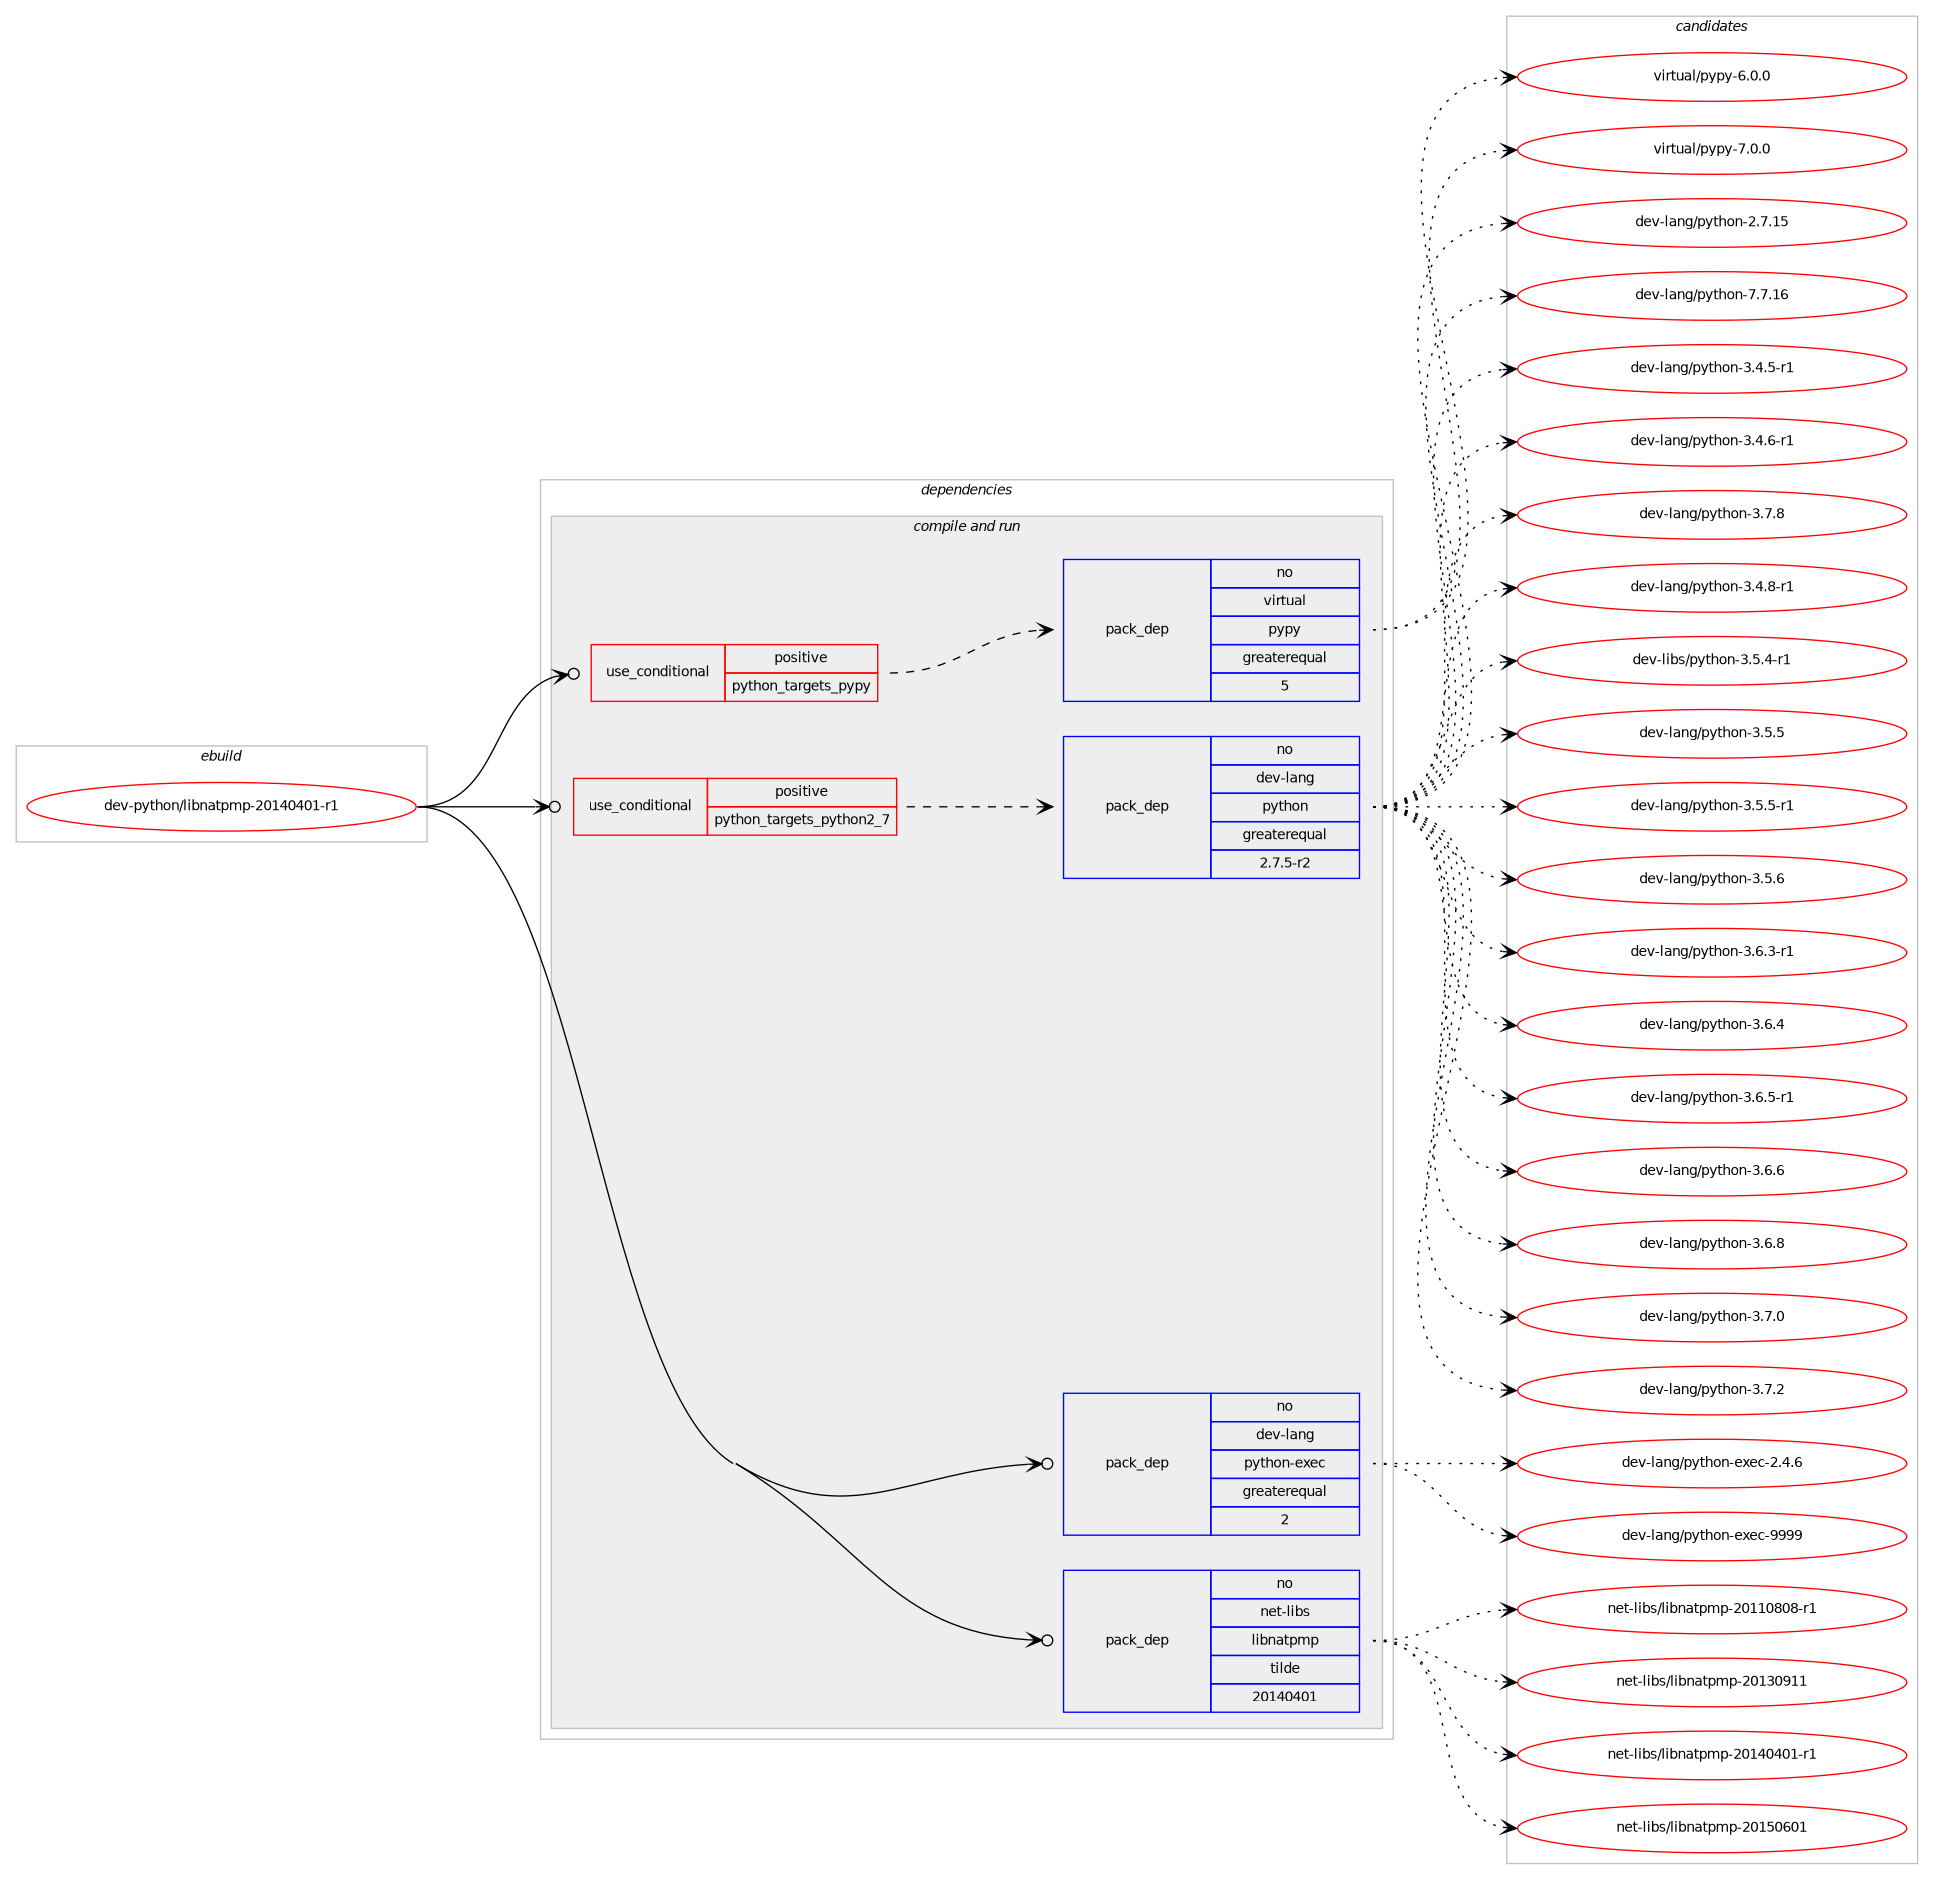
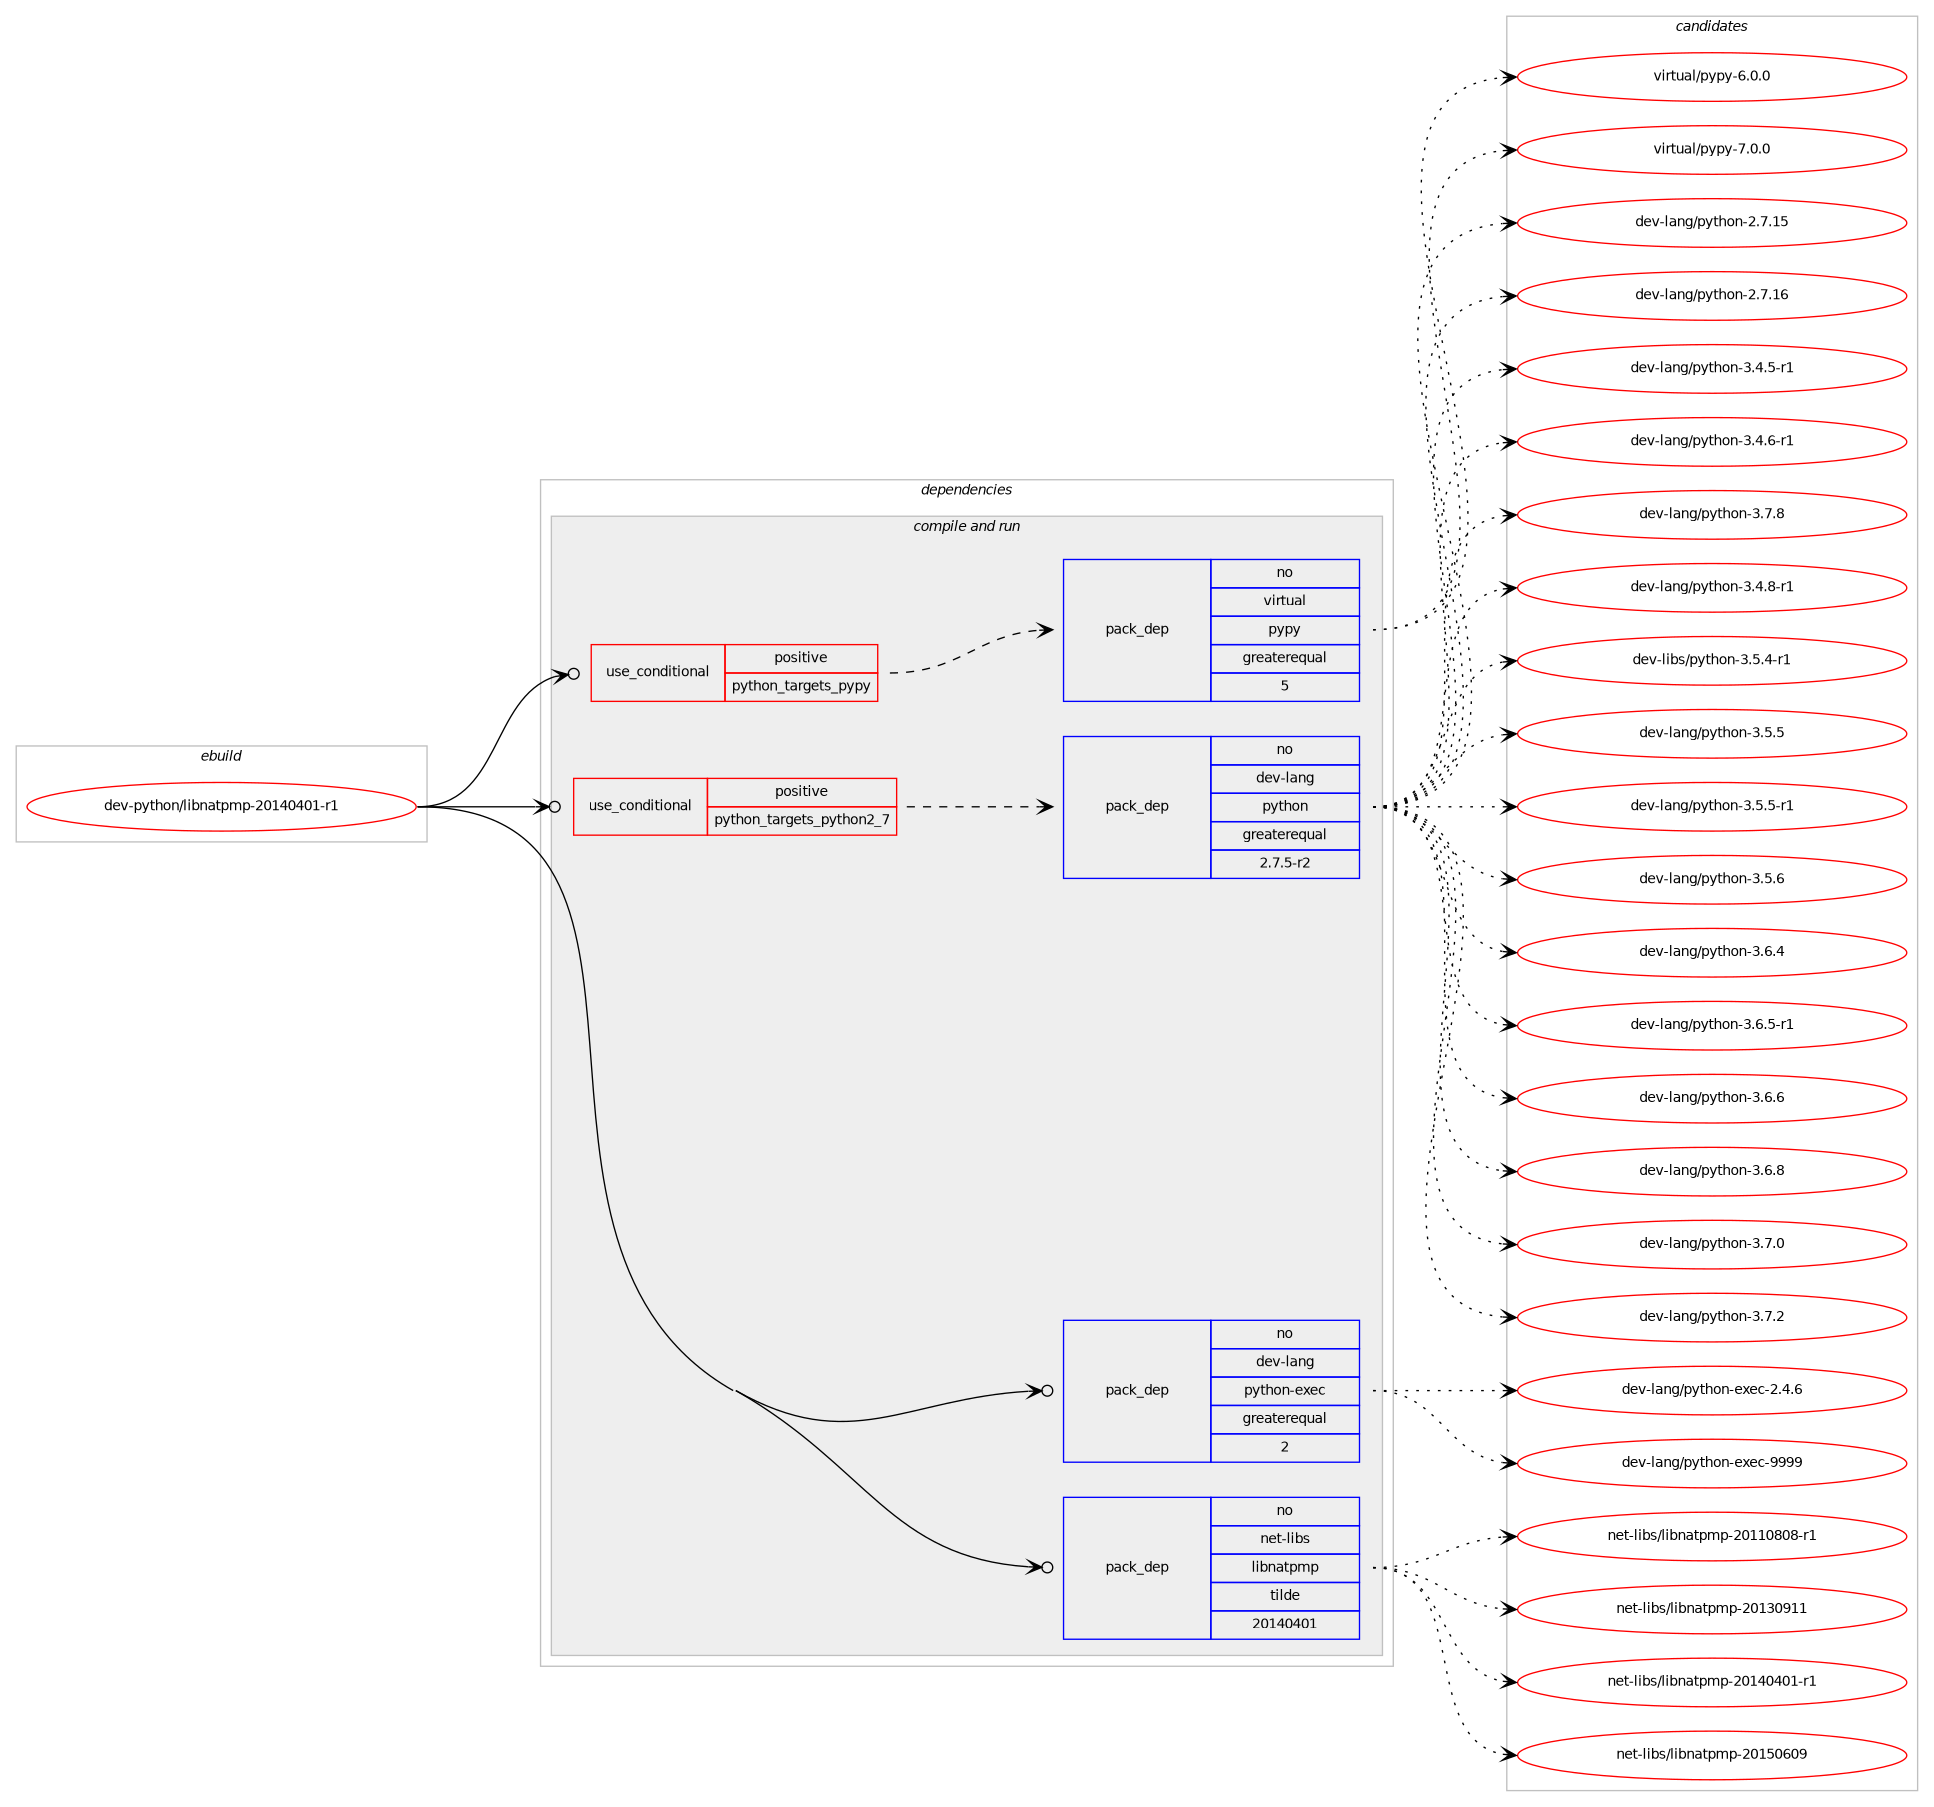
node "dev-lang/python-7.7.16": label "dev-lang/python-7.7.16" -> "dev-lang/python-2.7.16"
node "dev-lang/python-3.6.3-r1": removed
node "net-libs/libnatpmp-20150601": label "net-libs/libnatpmp-20150601" -> "net-libs/libnatpmp-20150609"
